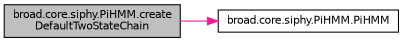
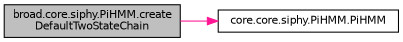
node "broad.core.siphy.PiHMM.PiHMM": label "broad.core.siphy.PiHMM.PiHMM" -> "core.core.siphy.PiHMM.PiHMM"
